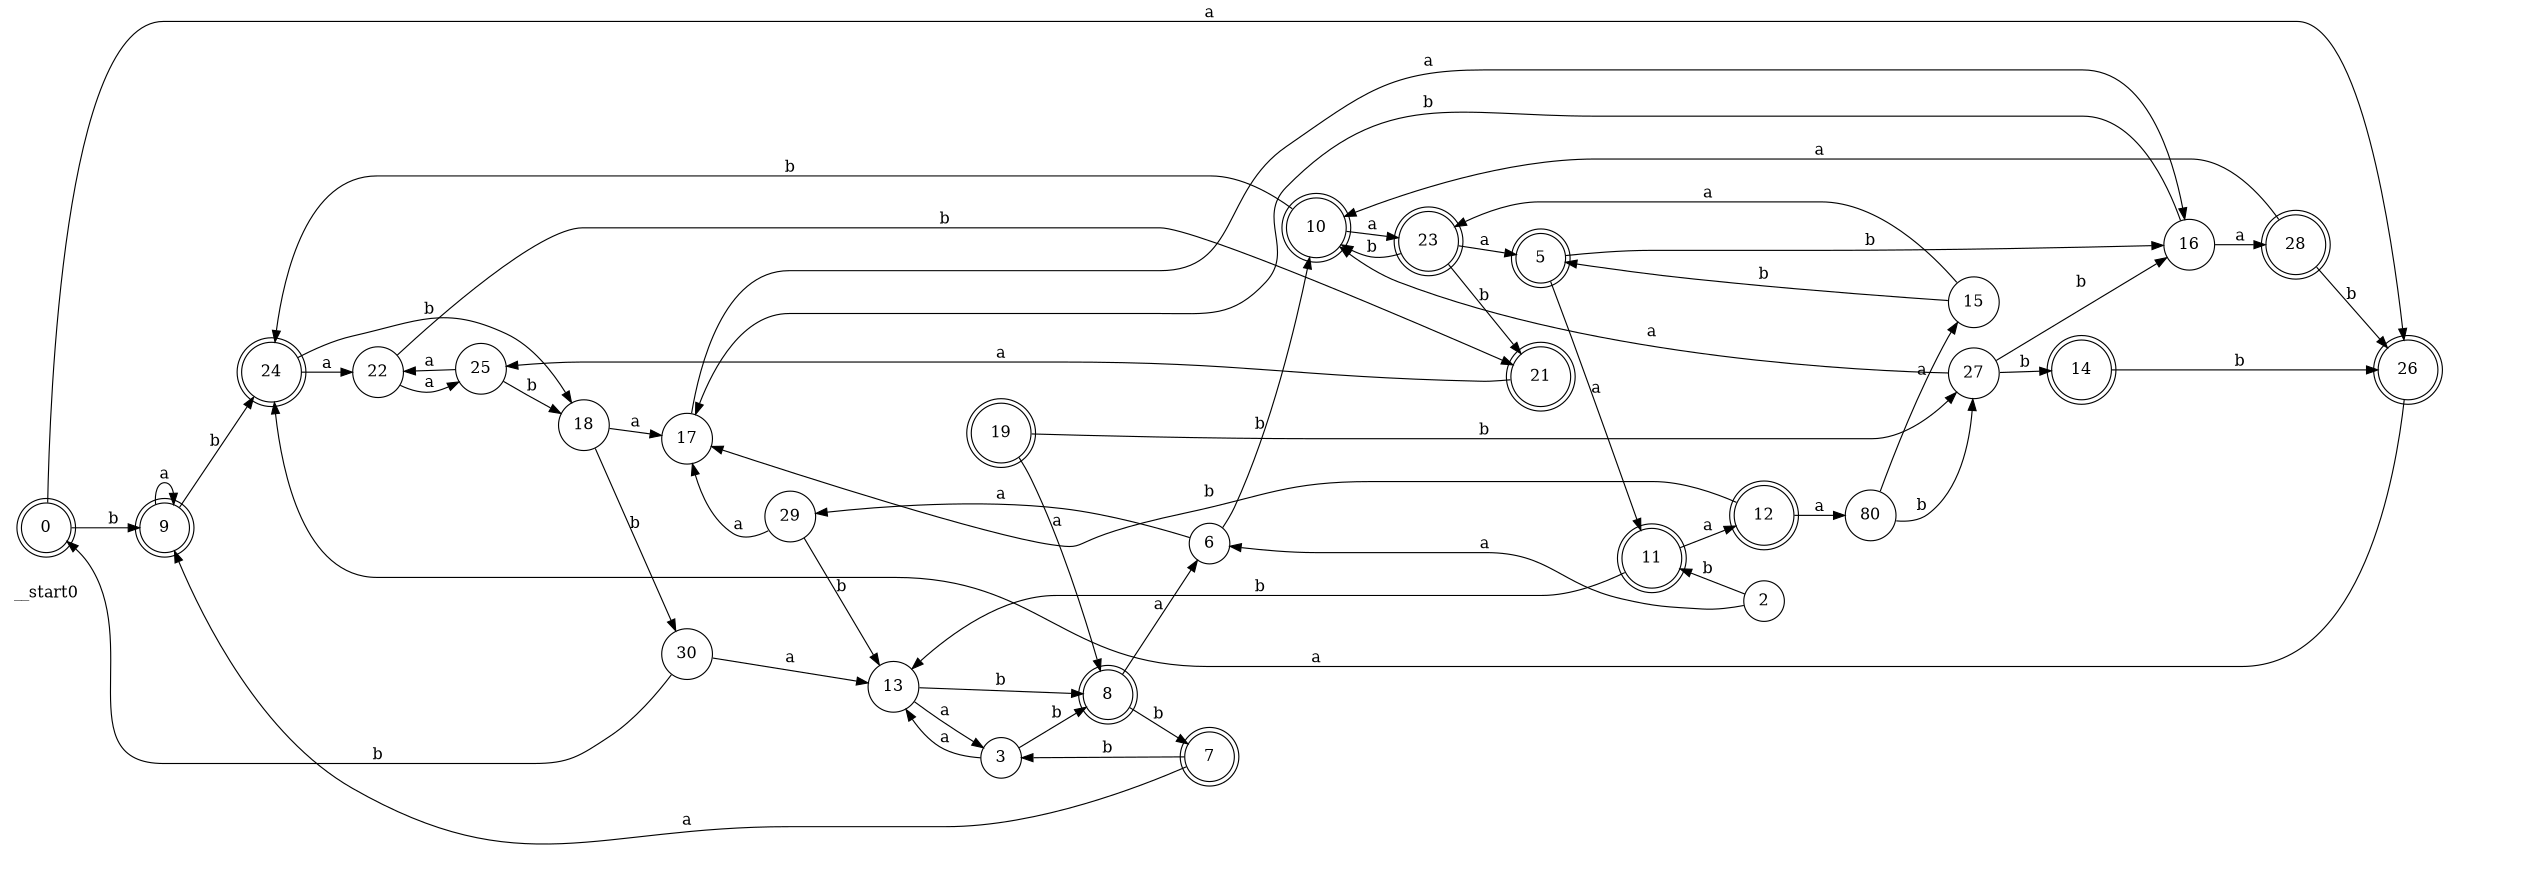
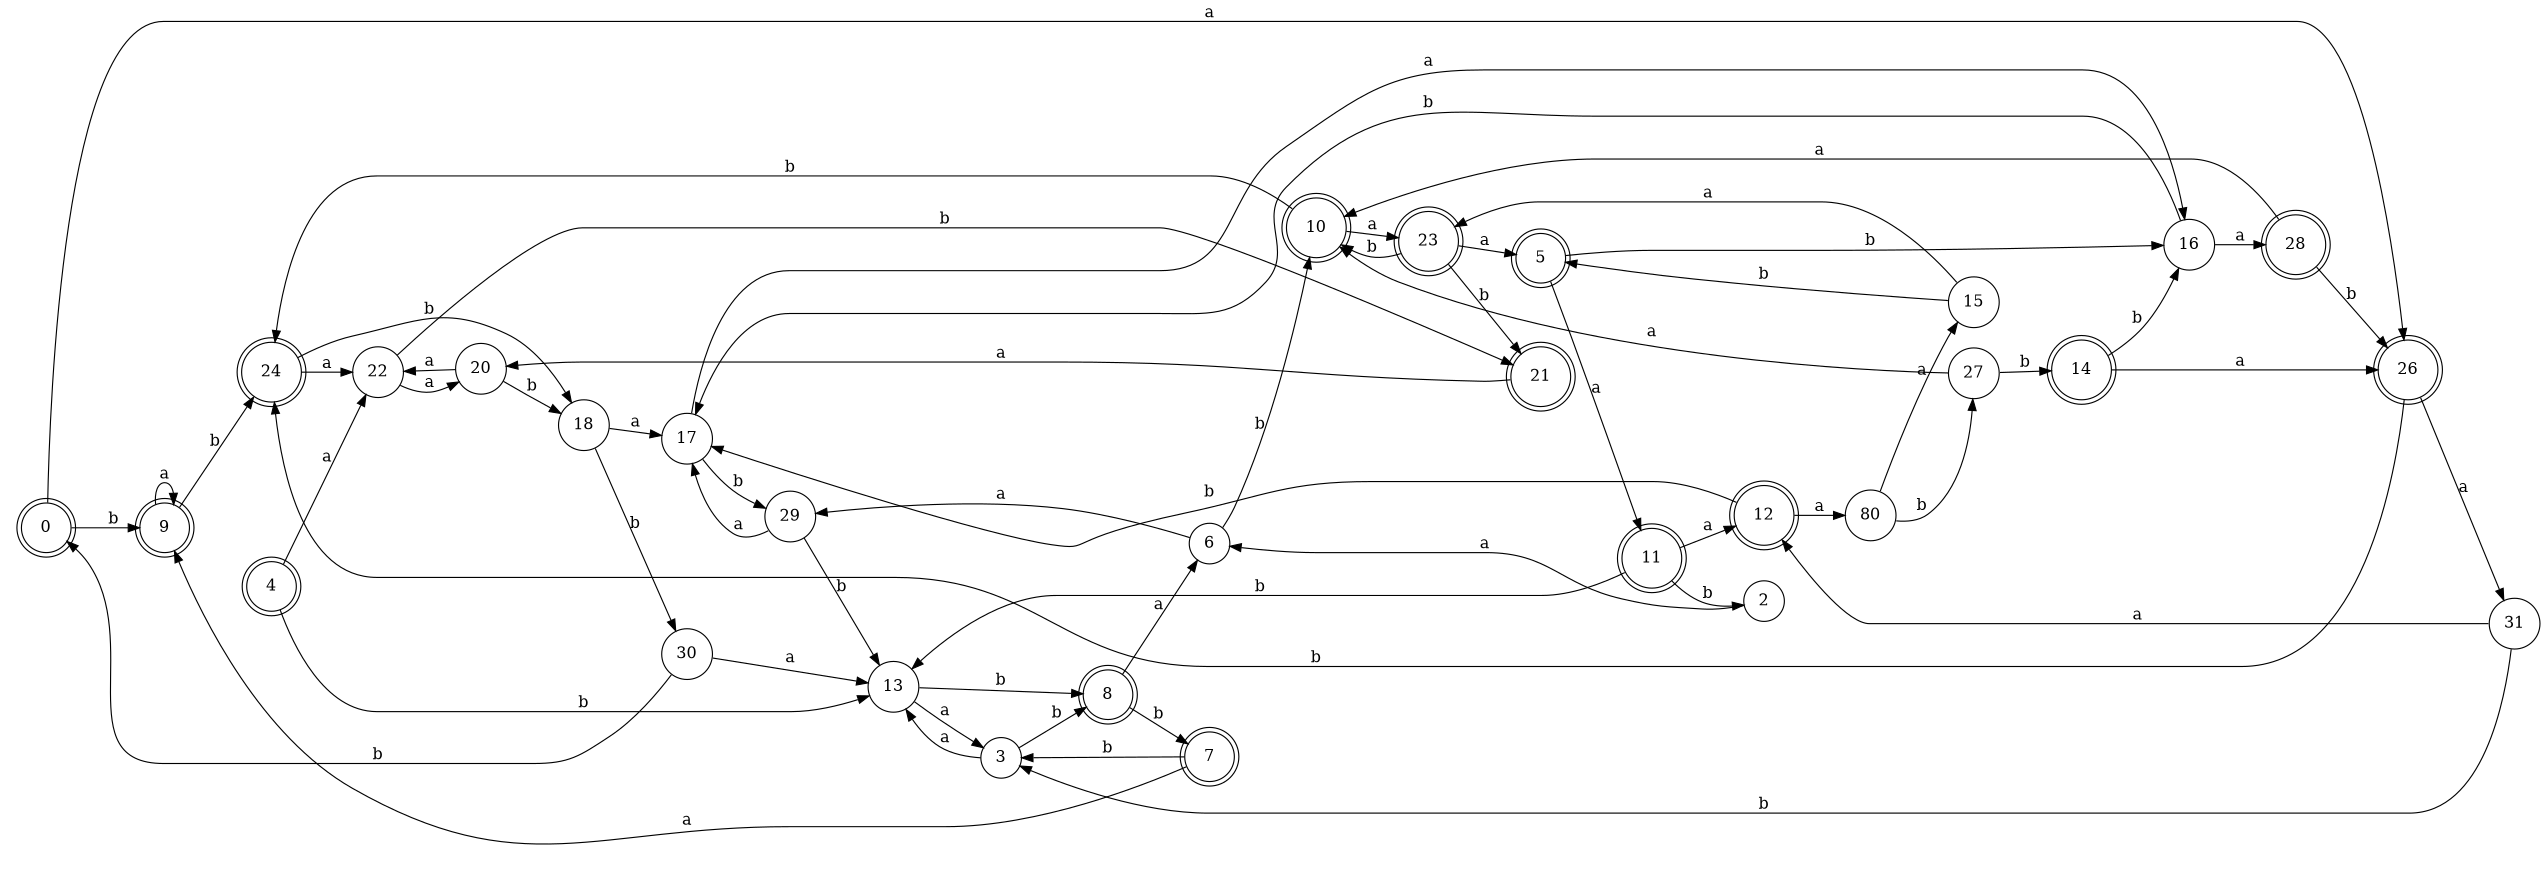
edge "27" -> "16": now "14" -> "16"
edge "14" -> "26": label "b" -> "a"
node "25": label "25" -> "20"
node "19": removed
edge "17" -> "29": added, label "b"
edge "2" -> "11": reversed
node "4": added
node "__start0": removed
node "31": added
edge "26" -> "24": label "a" -> "b"
